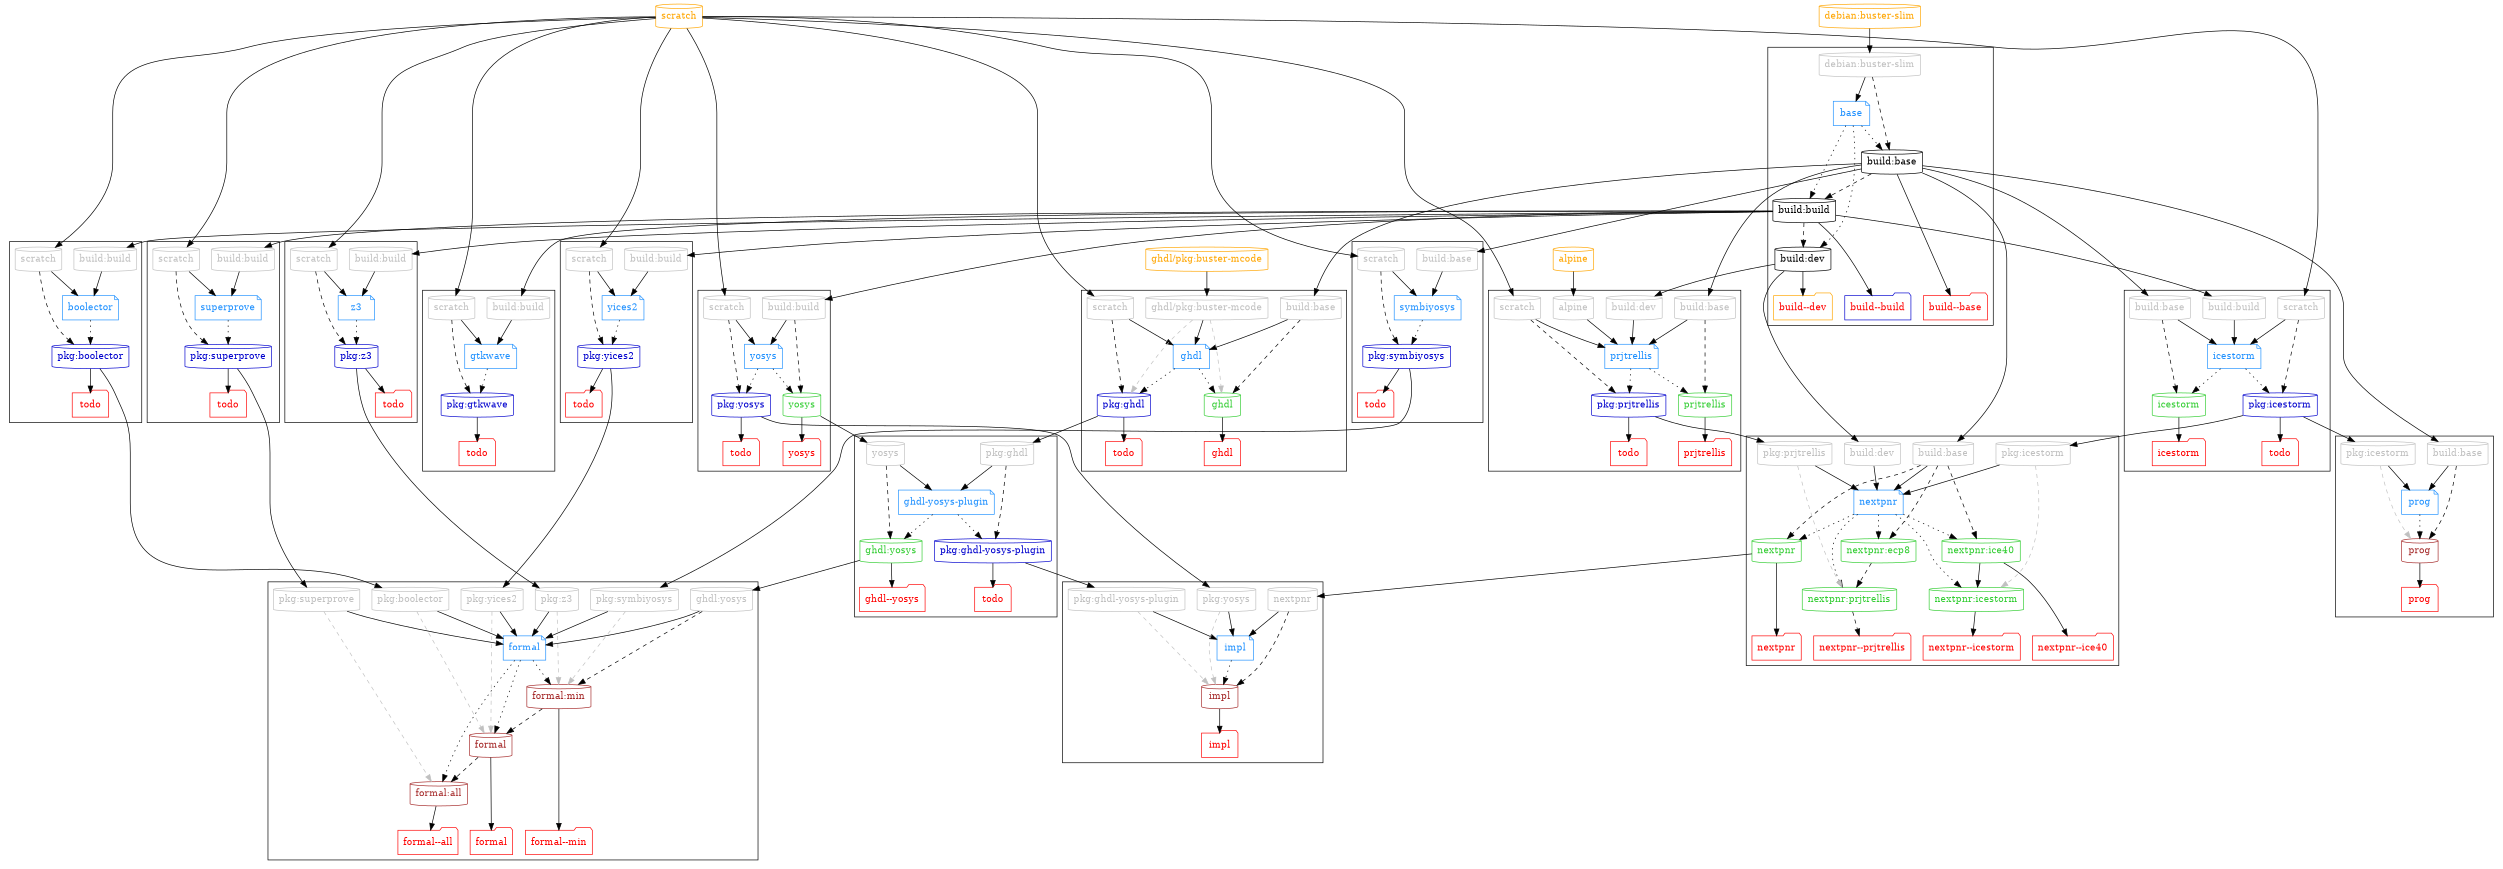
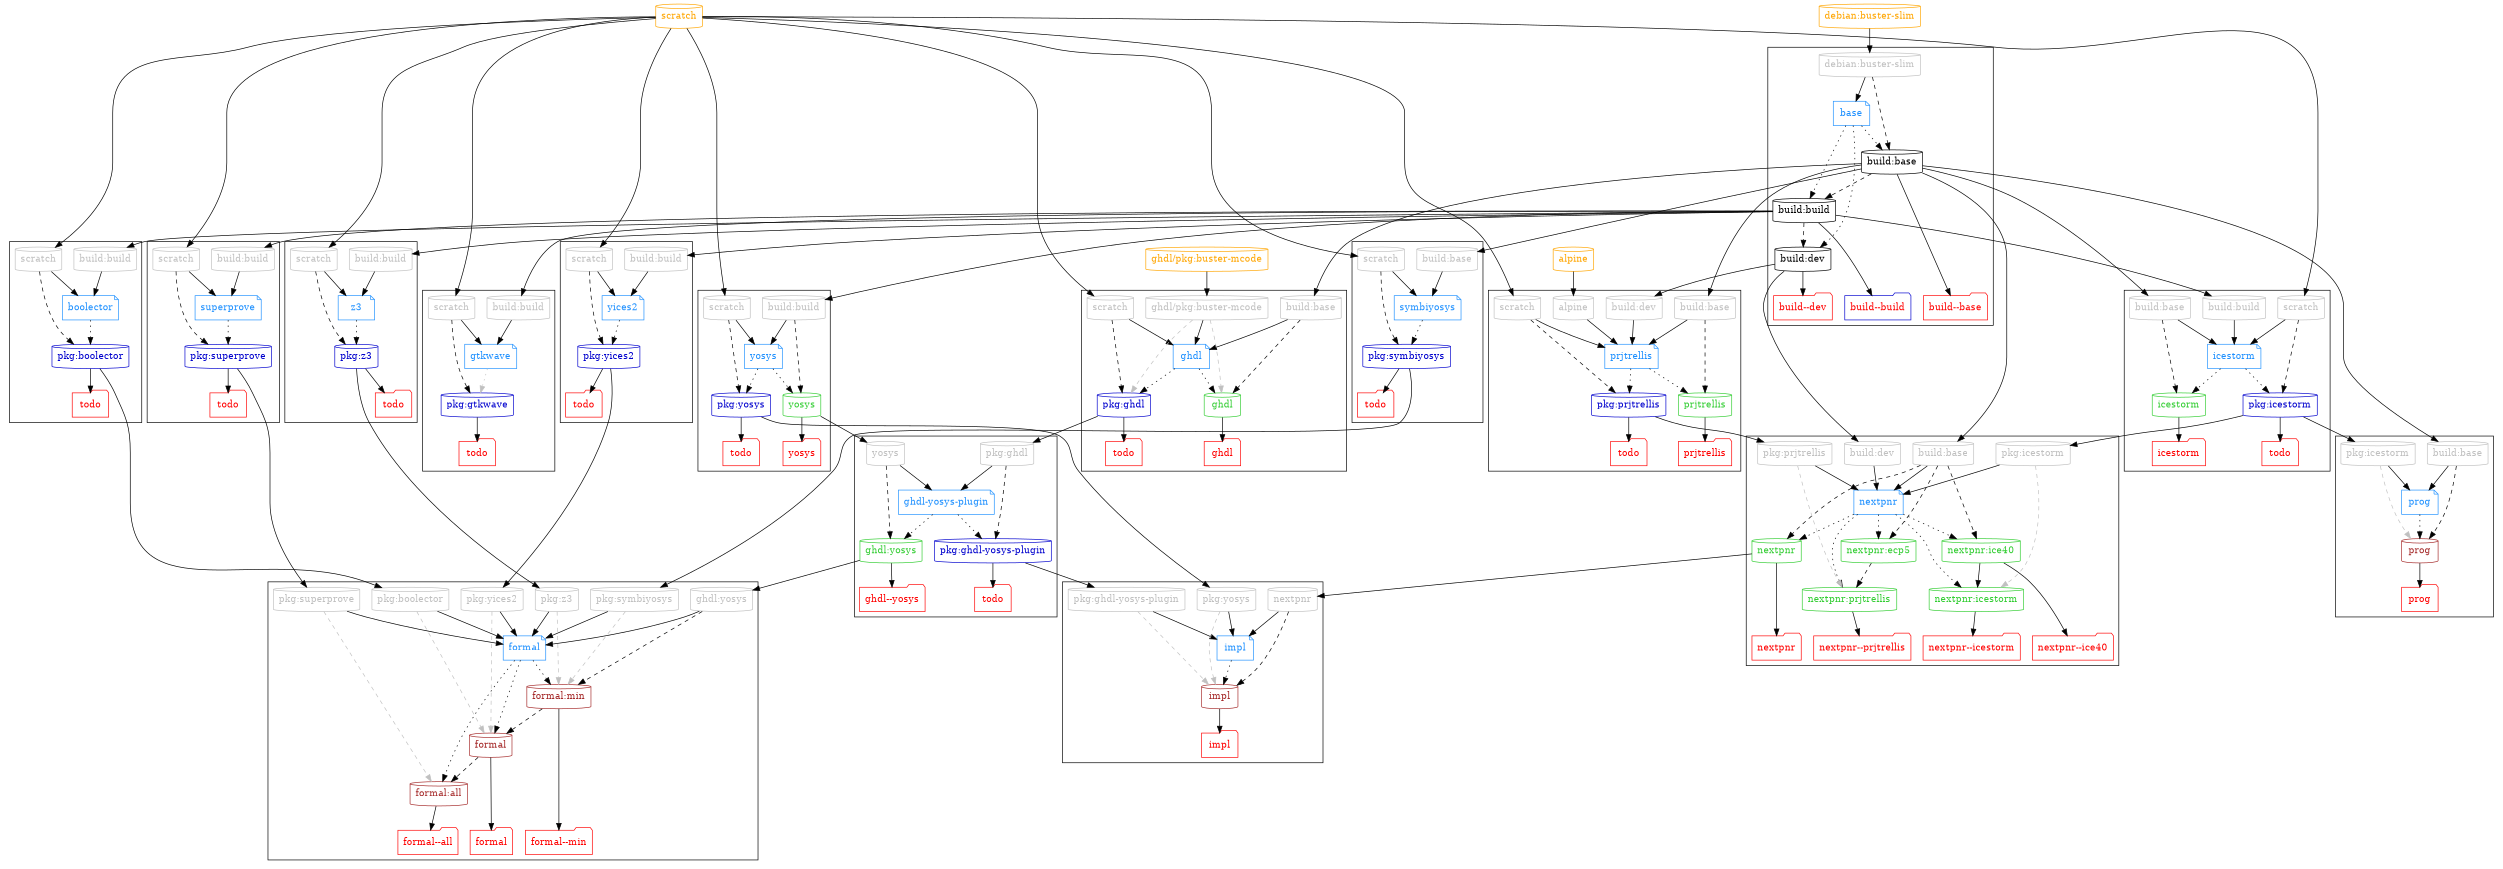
node "build--dev": color orange -> red
edge "gtkwave" -> "pkg:gtkwave": color black -> grey
node "nextpnr:ecp8": label "nextpnr:ecp8" -> "nextpnr:ecp5"
edge "nextpnr:prjtrellis" -> "nextpnr--prjtrellis": style dashed -> solid
